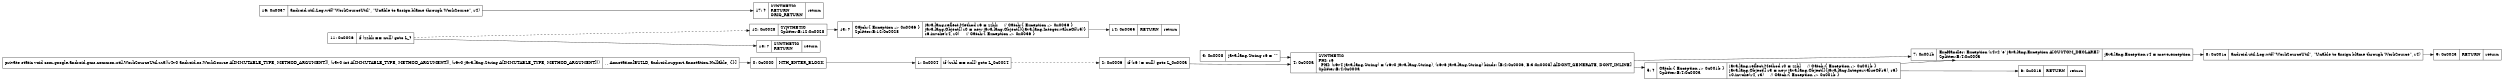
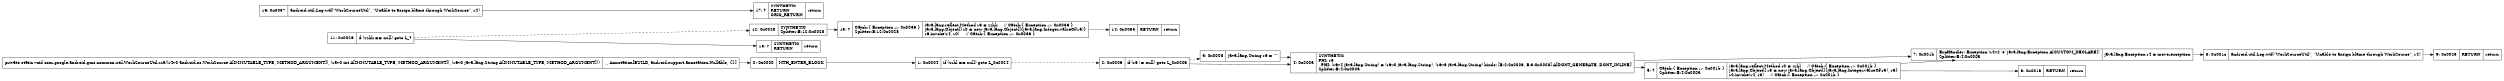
edge "2: 0x0006" -> "3: 0x0008": added
